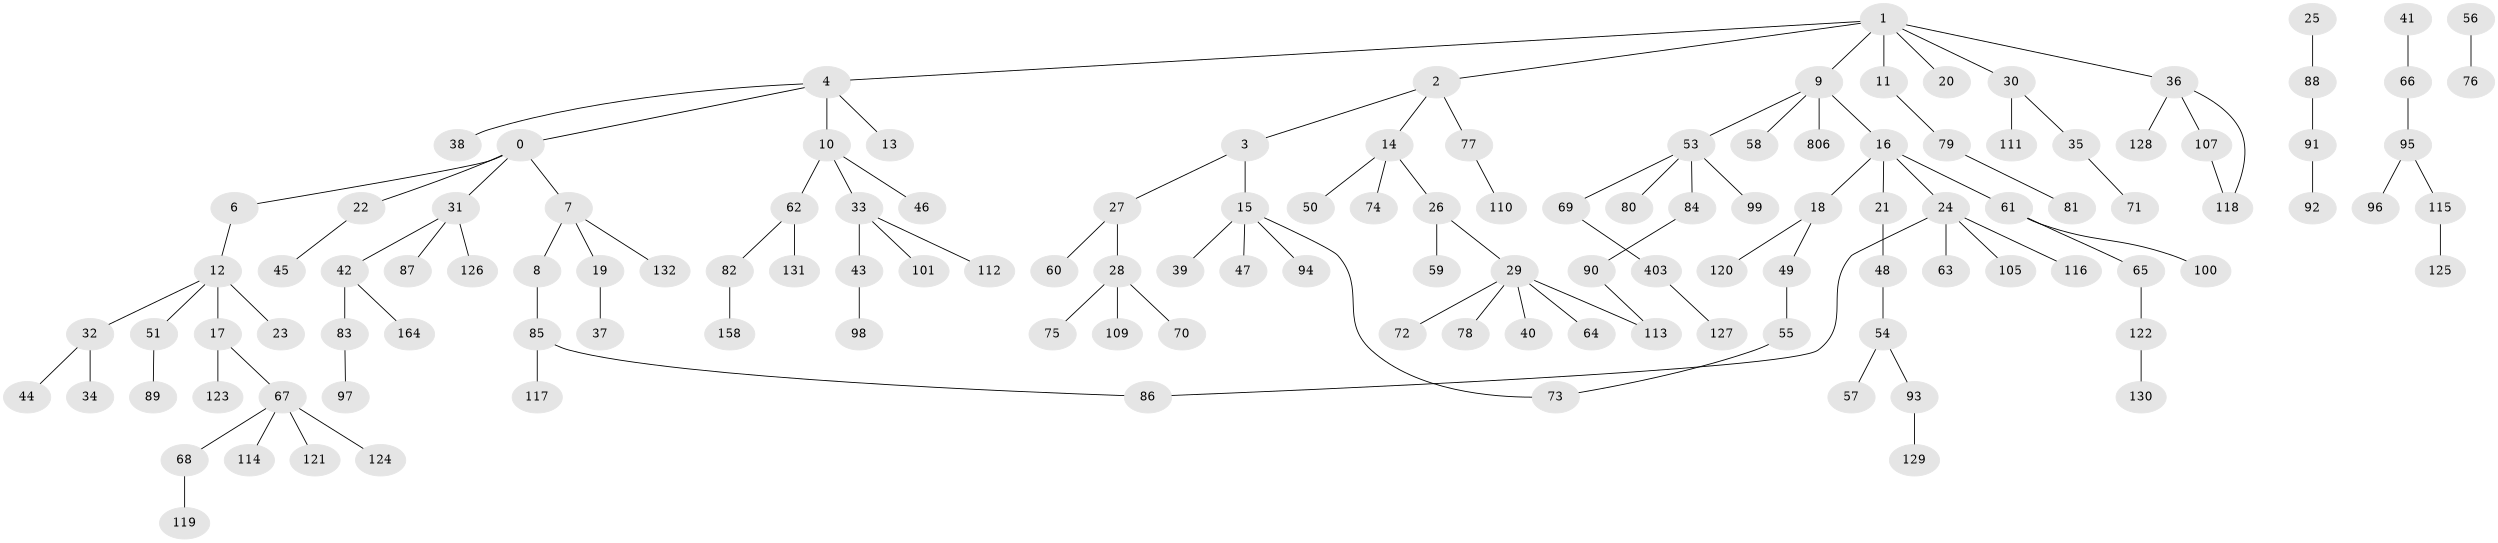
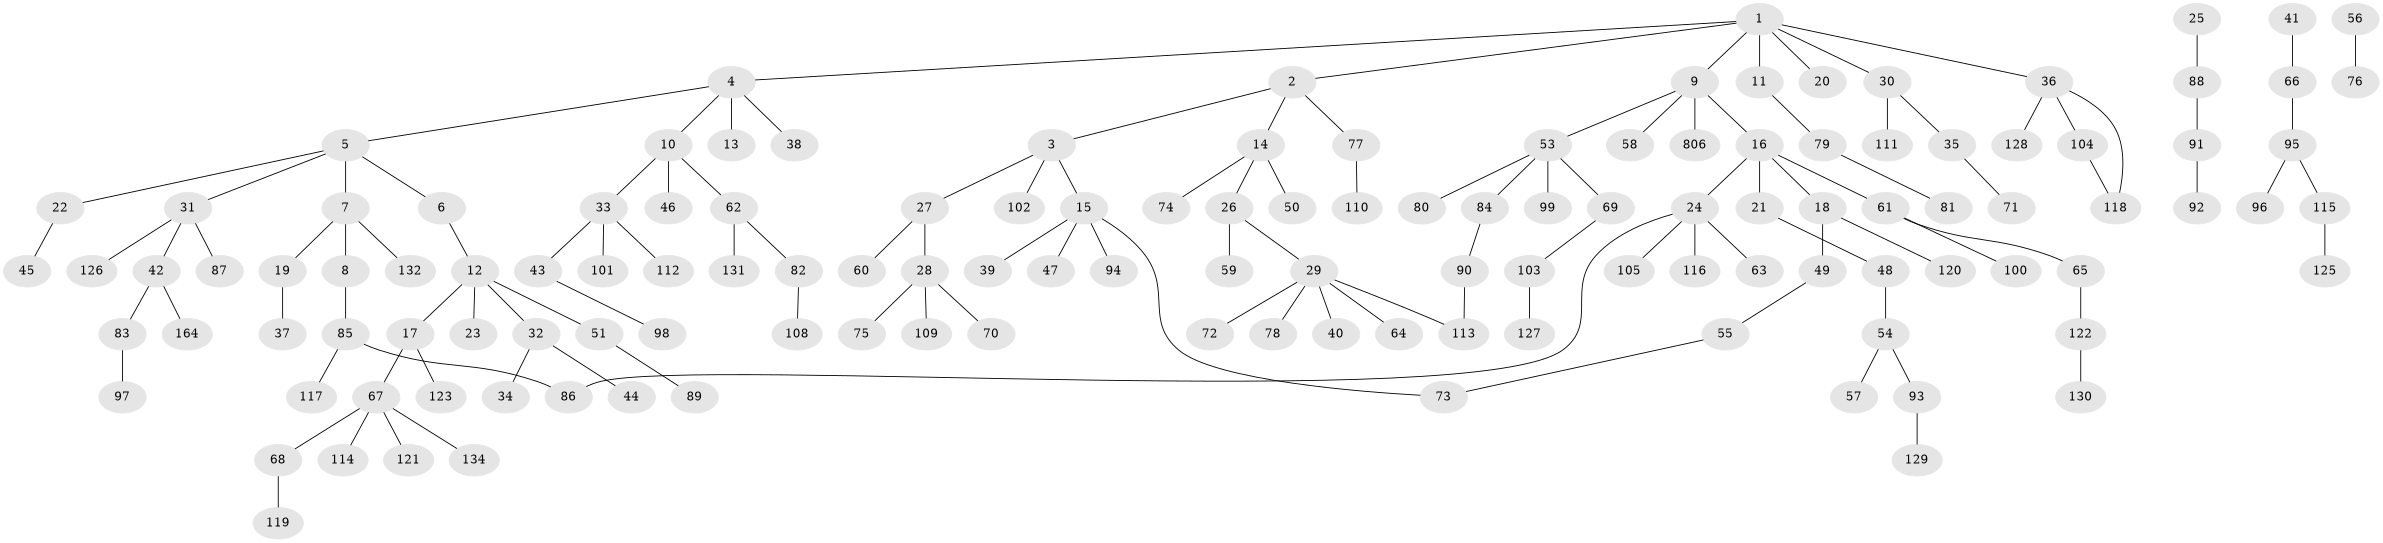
node "0": label "0" -> "5"
node "107": label "107" -> "104"
node "102": added
node "403": label "403" -> "103"
node "158": label "158" -> "108"
node "124": label "124" -> "134"
